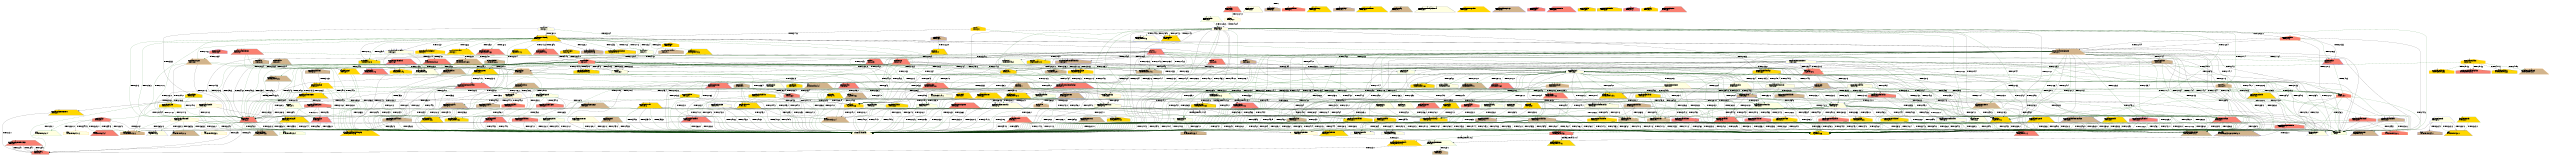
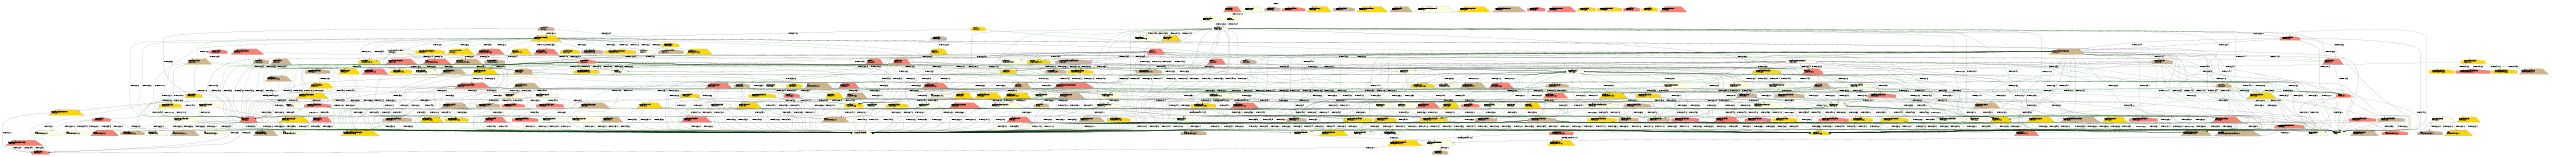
node "event_base_new ./event.c:527:1": fillcolor lightyellow -> tan
